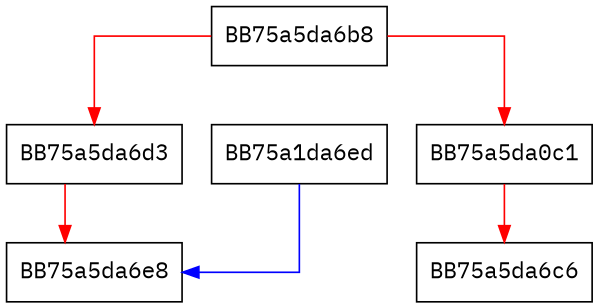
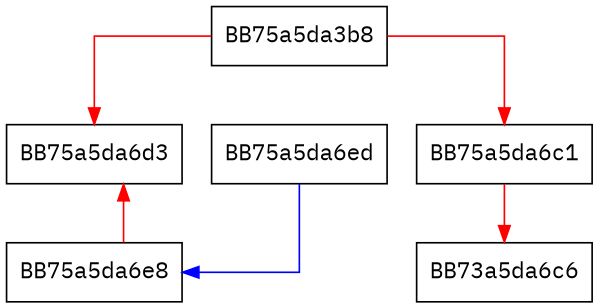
node "BB75a5da6b8": label "BB75a5da6b8" -> "BB75a5da3b8"
node "BB75a1da6ed": label "BB75a1da6ed" -> "BB75a5da6ed"
node "BB75a5da0c1": label "BB75a5da0c1" -> "BB75a5da6c1"
edge "BB75a5da6d3" -> "BB75a5da6e8": reversed
node "BB75a5da6c6": label "BB75a5da6c6" -> "BB73a5da6c6"
